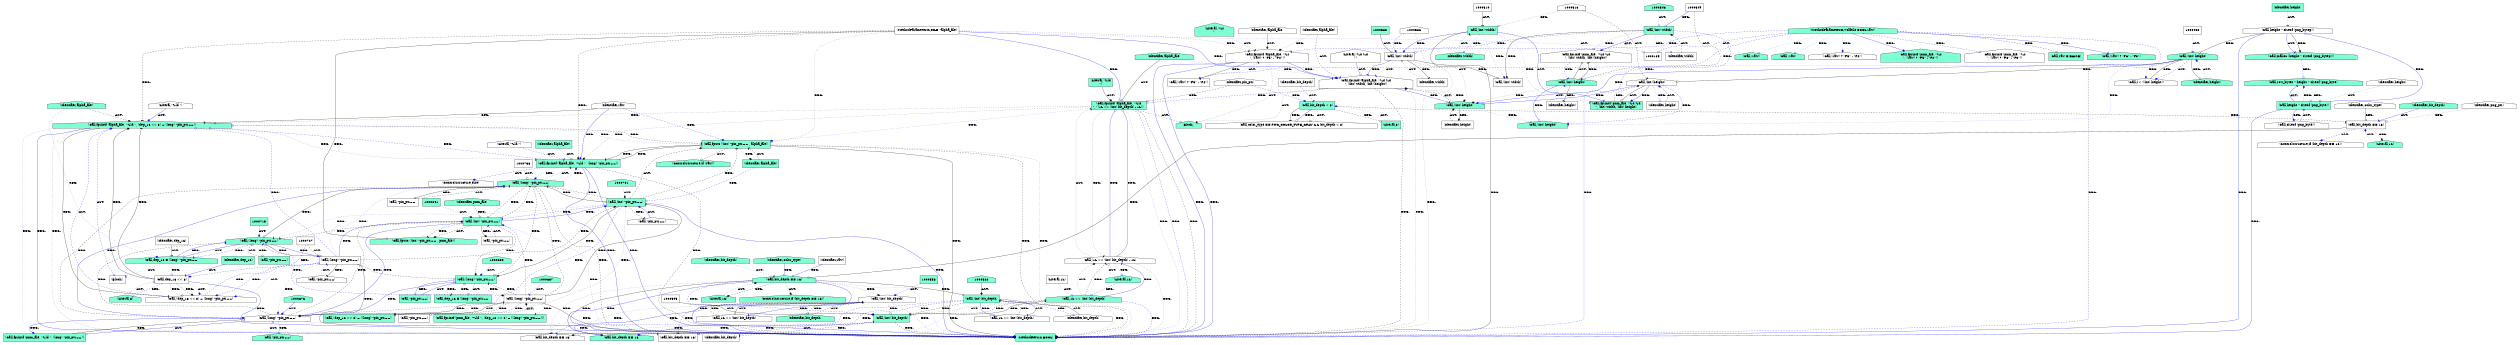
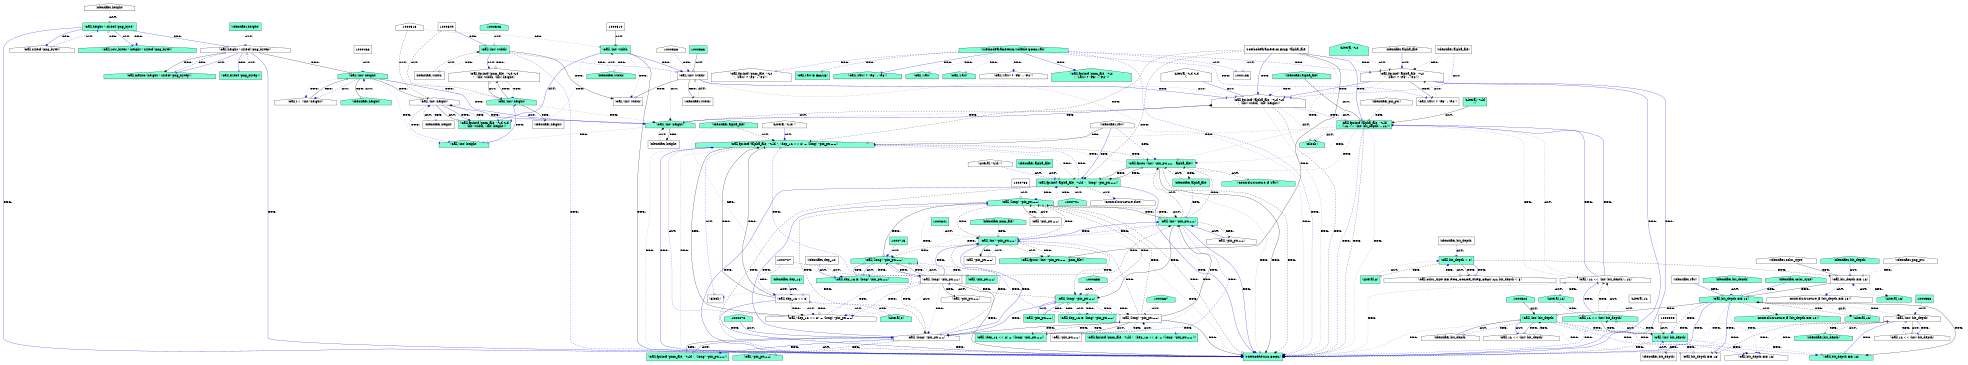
edge "(Call,malloc (height * sizeof (png_bytep)))" -> "(Call,row_bytes * height * sizeof (png_byte))": now "(Call,malloc (height * sizeof (png_bytep)))" -> "(Call,height * sizeof (png_bytep))"
node "(Call,sizeof (png_bytep))": added
edge "(Identifier,pix_ptr)" -> "(Call,bit_depth < 8)": now "(Call,color_type == PNG_COLOR_TYPE_GRAY && bit_depth < 8)" -> "(Call,bit_depth < 8)"
